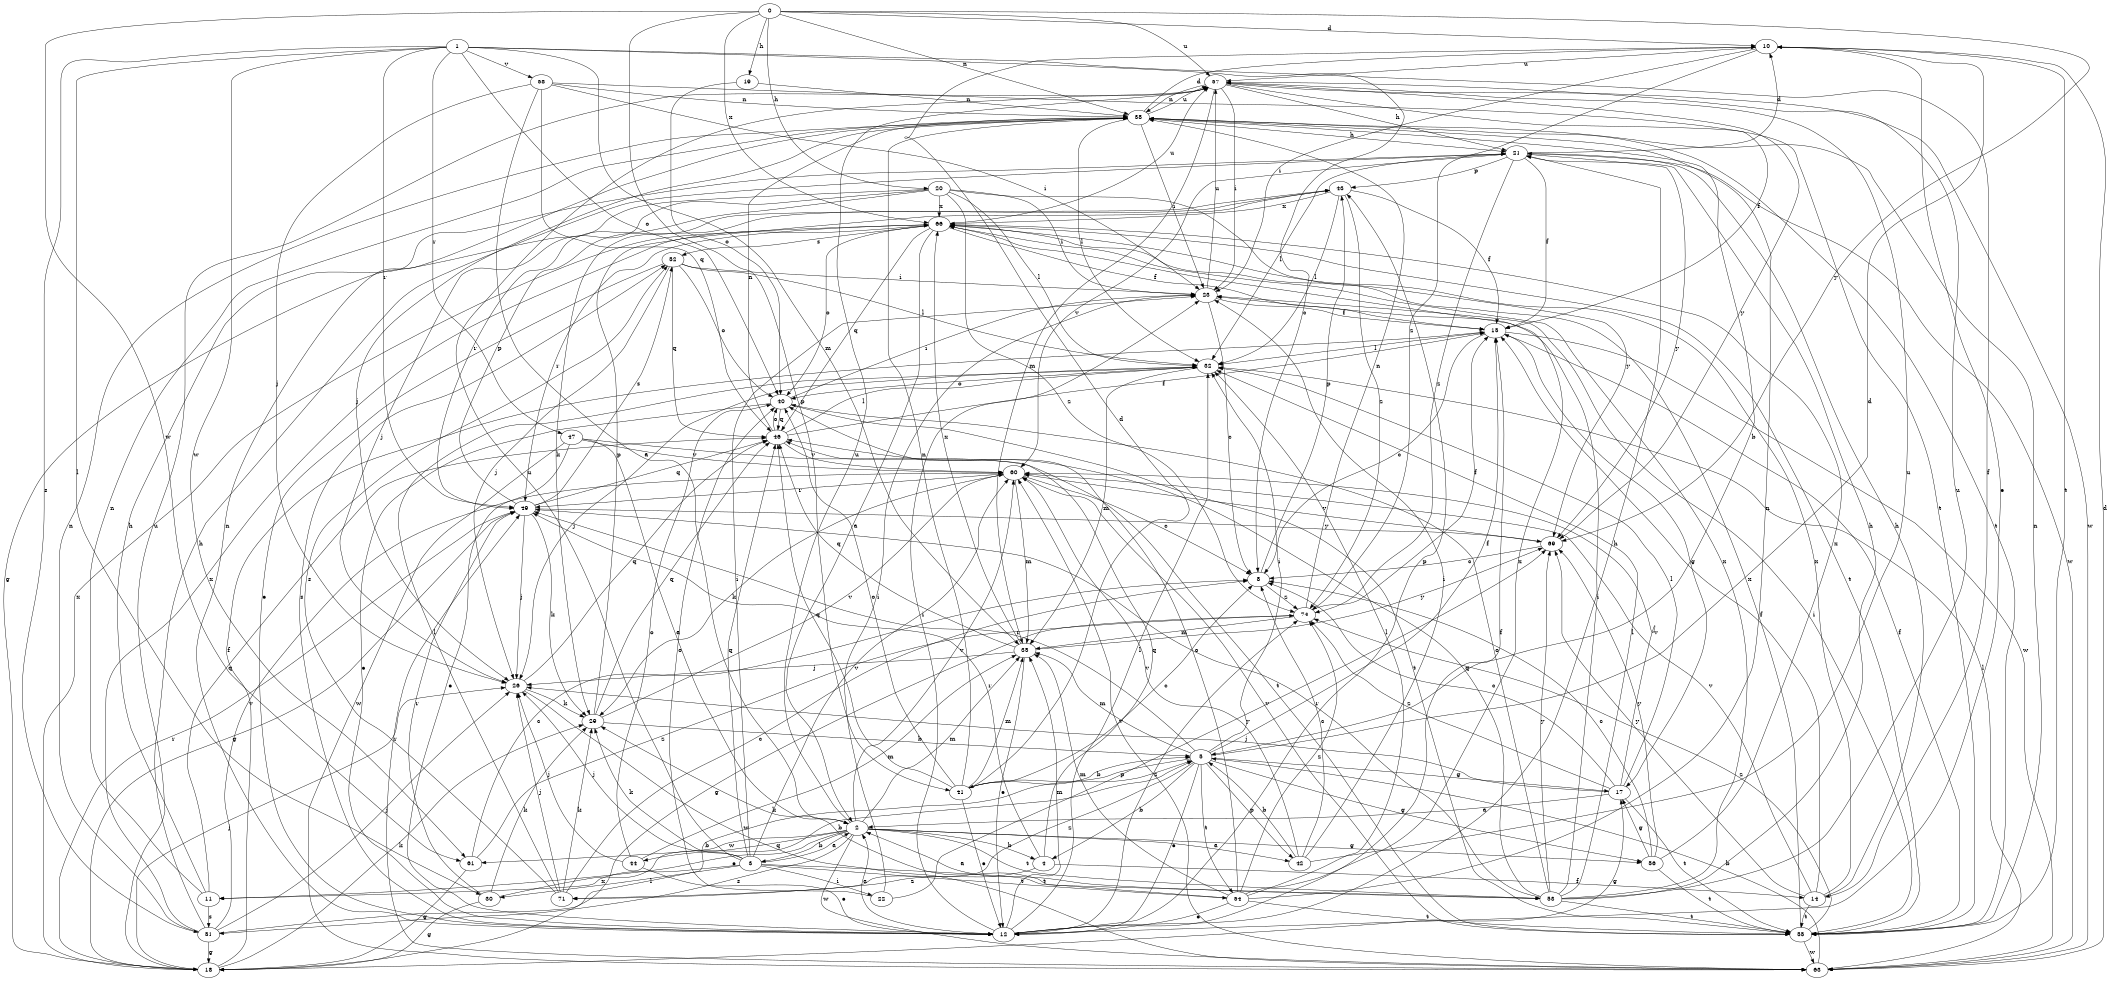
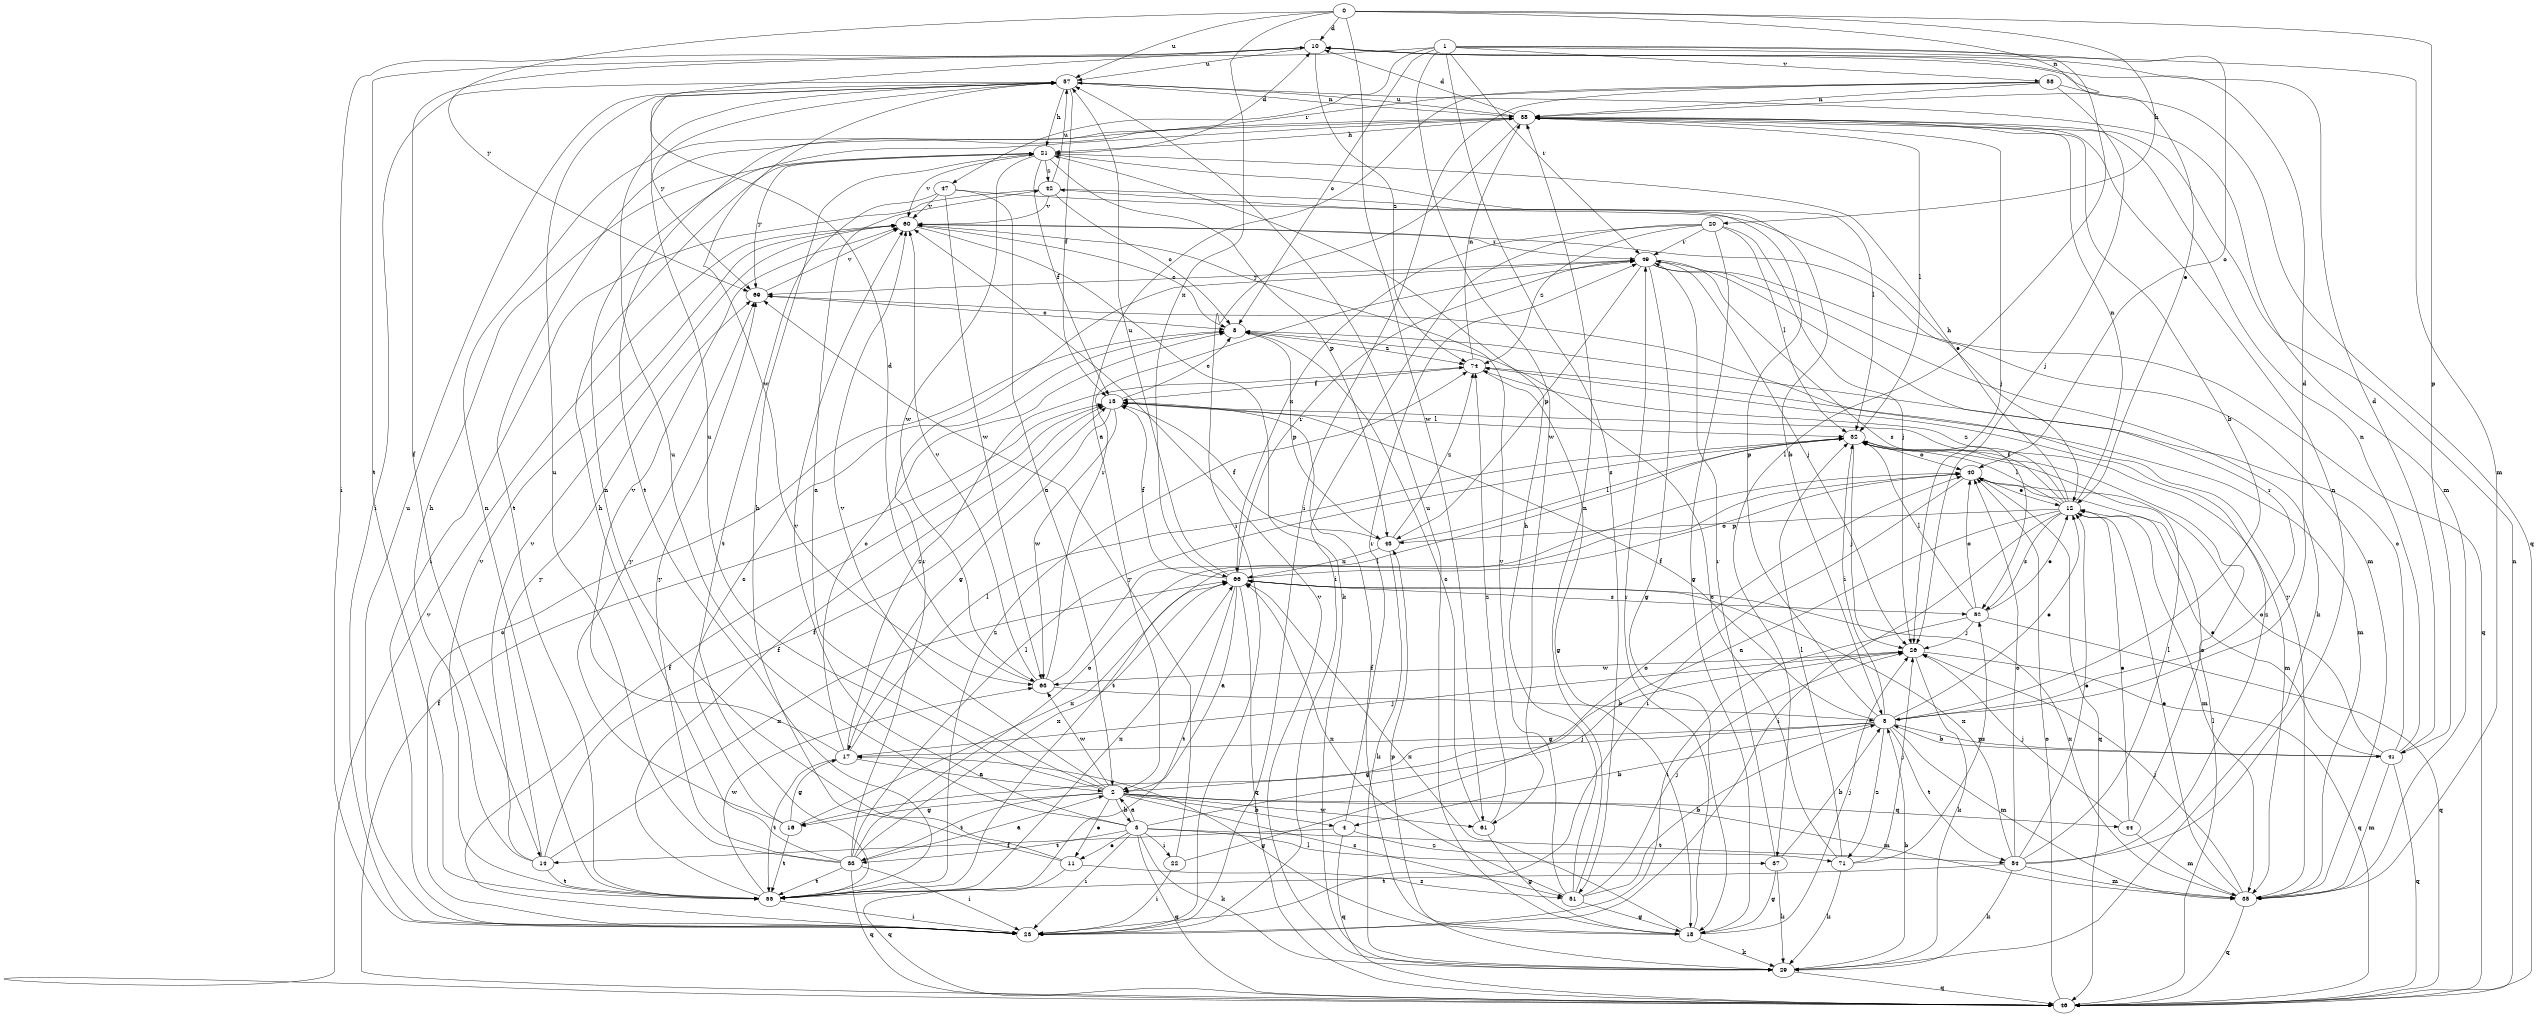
node "19": removed
edge "20" -> "69": removed, label "y"
edge "21" -> "74": now "21" -> "42"
node "56": label "56" -> "16"
edge "3" -> "11": label "x" -> "e"
node "30": label "30" -> "37"
node "53": label "53" -> "33"
